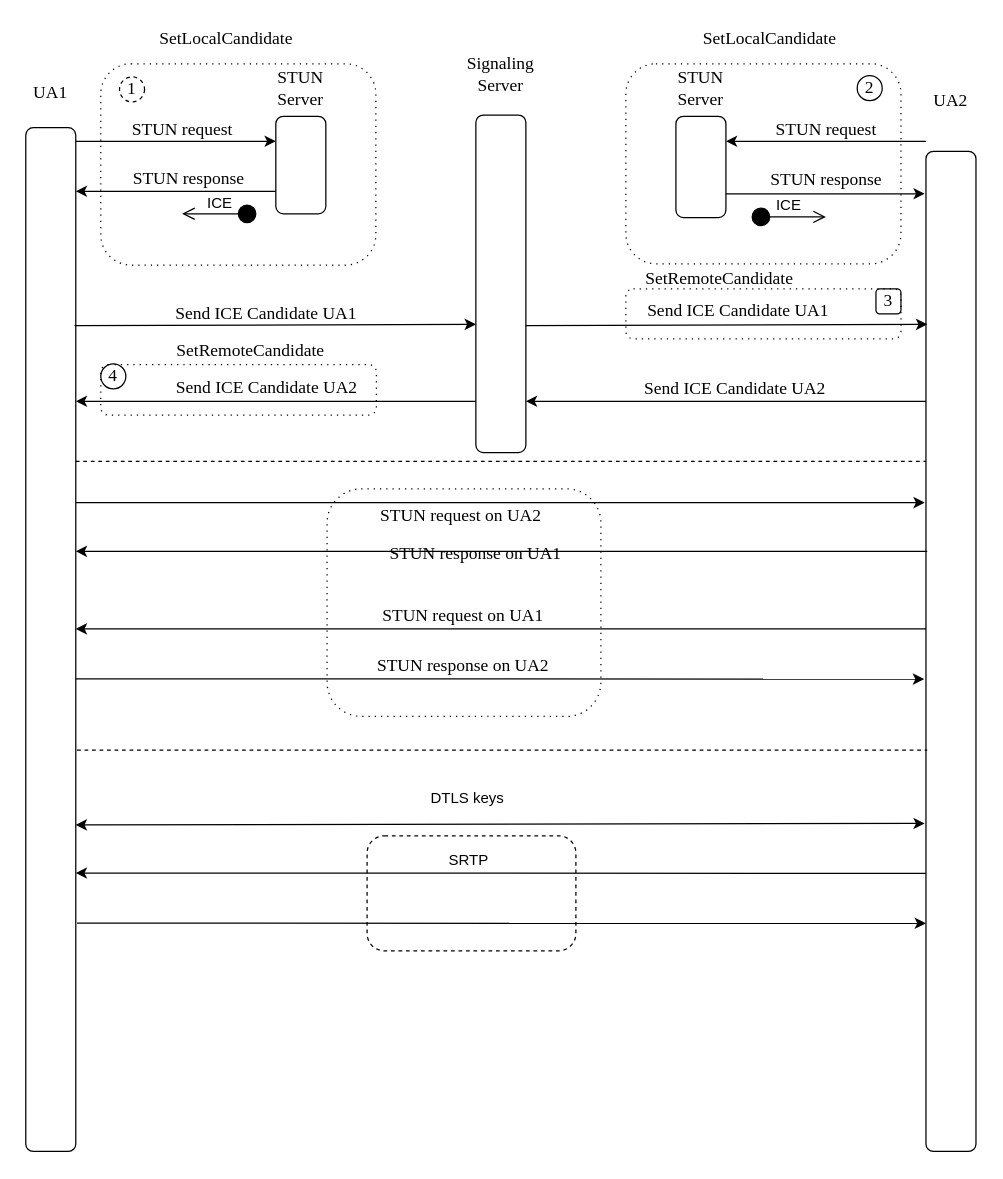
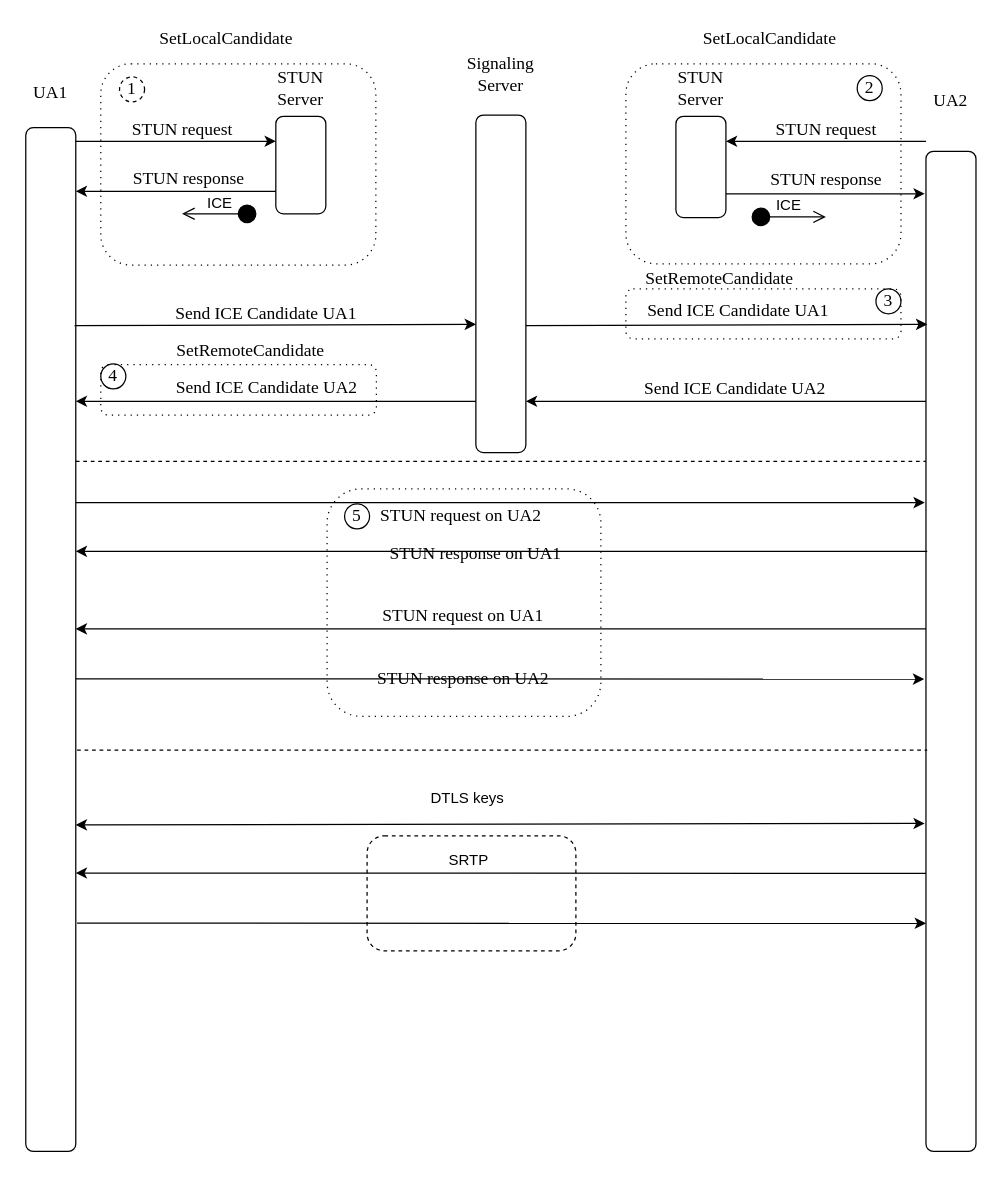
node "3": shape rounded rectangle -> ellipse
node "5": added
node "STUN response on UA2": moved (463, 666) -> (463, 679)
